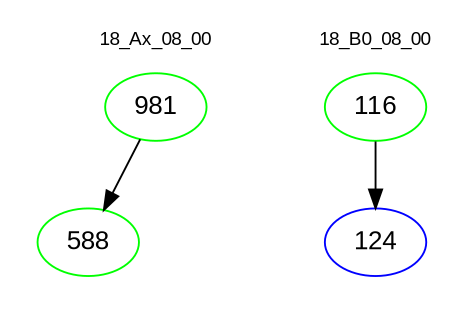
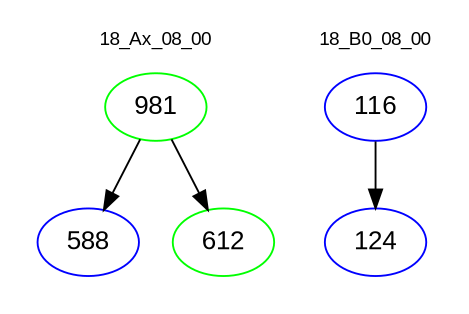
node "116": color green -> blue
node "588": color green -> blue
node "612": added
